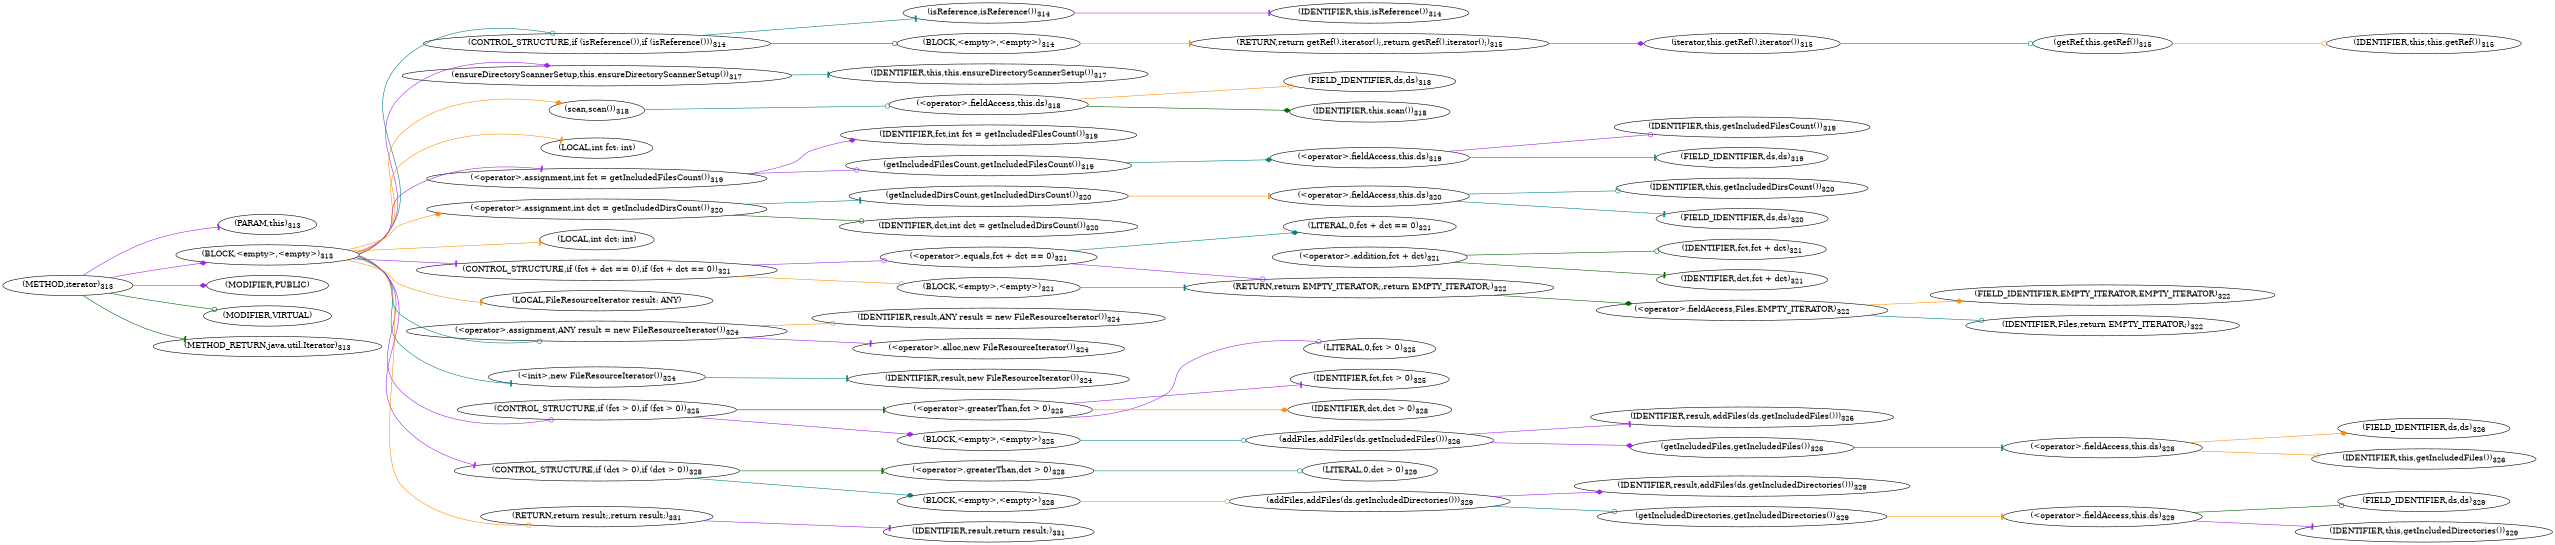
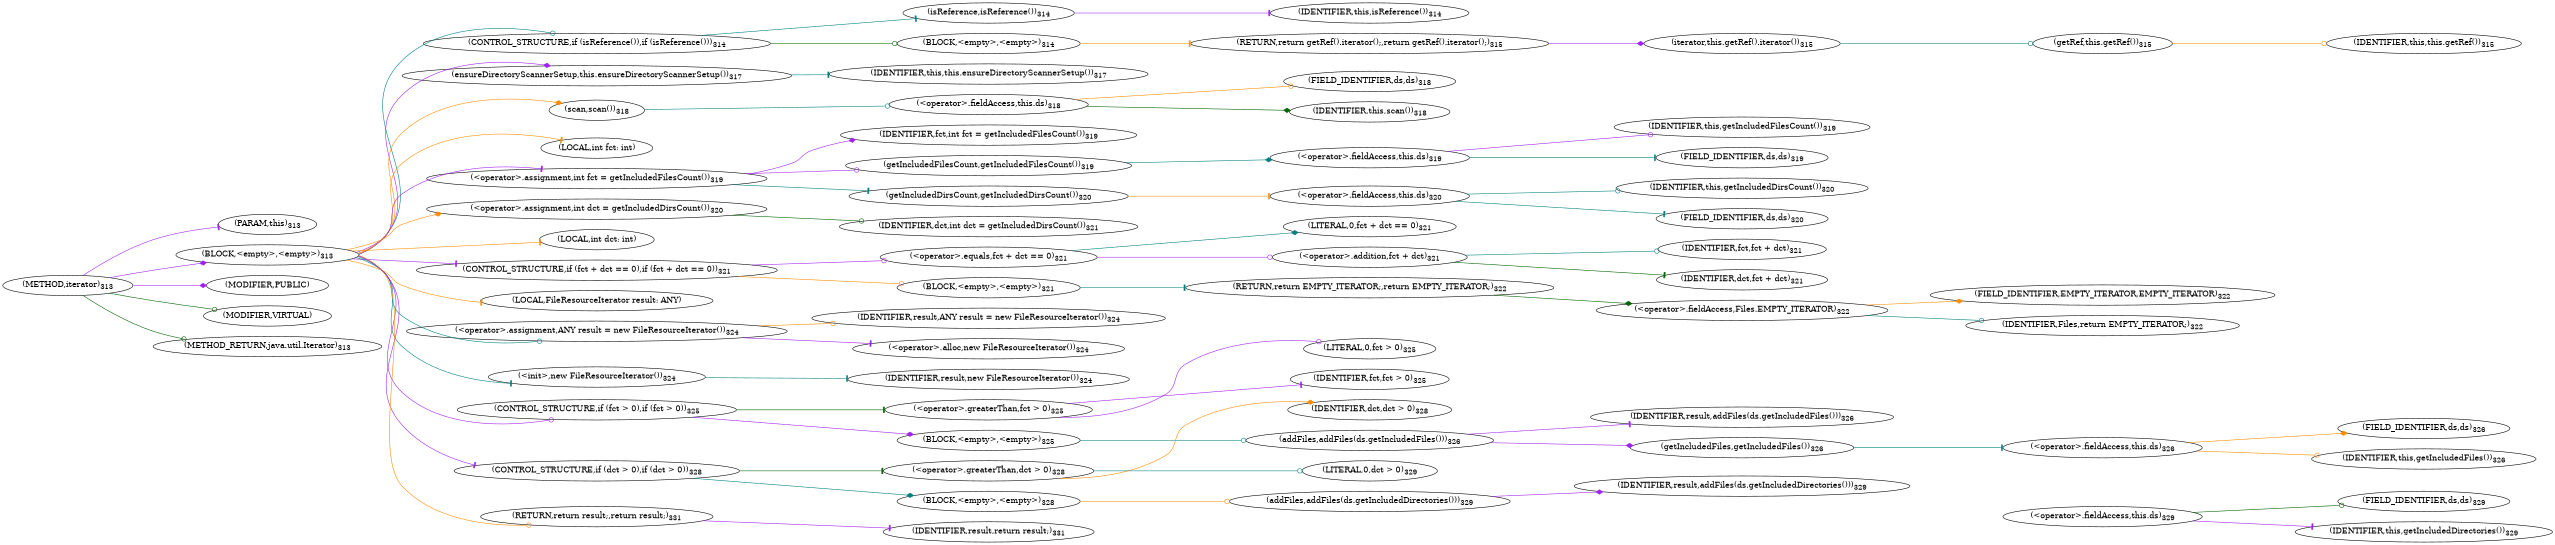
edge "(<operator>.assignment,int dct = getIncludedDirsCount())" -> "(getIncludedDirsCount,getIncludedDirsCount())": now "(<operator>.assignment,int fct = getIncludedFilesCount())" -> "(getIncludedDirsCount,getIncludedDirsCount())"
node "(IDENTIFIER,dct,int dct = getIncludedDirsCount())": text "320" -> "321"
edge "(<operator>.addition,fct + dct)" -> "(IDENTIFIER,fct,fct + dct)": color darkgreen -> teal
edge "(<operator>.equals,fct + dct == 0)" -> "(RETURN,return EMPTY_ITERATOR;,return EMPTY_ITERATOR;)": now "(<operator>.equals,fct + dct == 0)" -> "(<operator>.addition,fct + dct)"
edge "(METHOD,iterator)" -> "(METHOD_RETURN,java.util.Iterator)": arrowhead tee -> odot
edge "(<operator>.greaterThan,fct > 0)" -> "(IDENTIFIER,dct,dct > 0)": now "(<operator>.greaterThan,dct > 0)" -> "(IDENTIFIER,dct,dct > 0)"
node "(getIncludedDirectories,getIncludedDirectories())": removed
